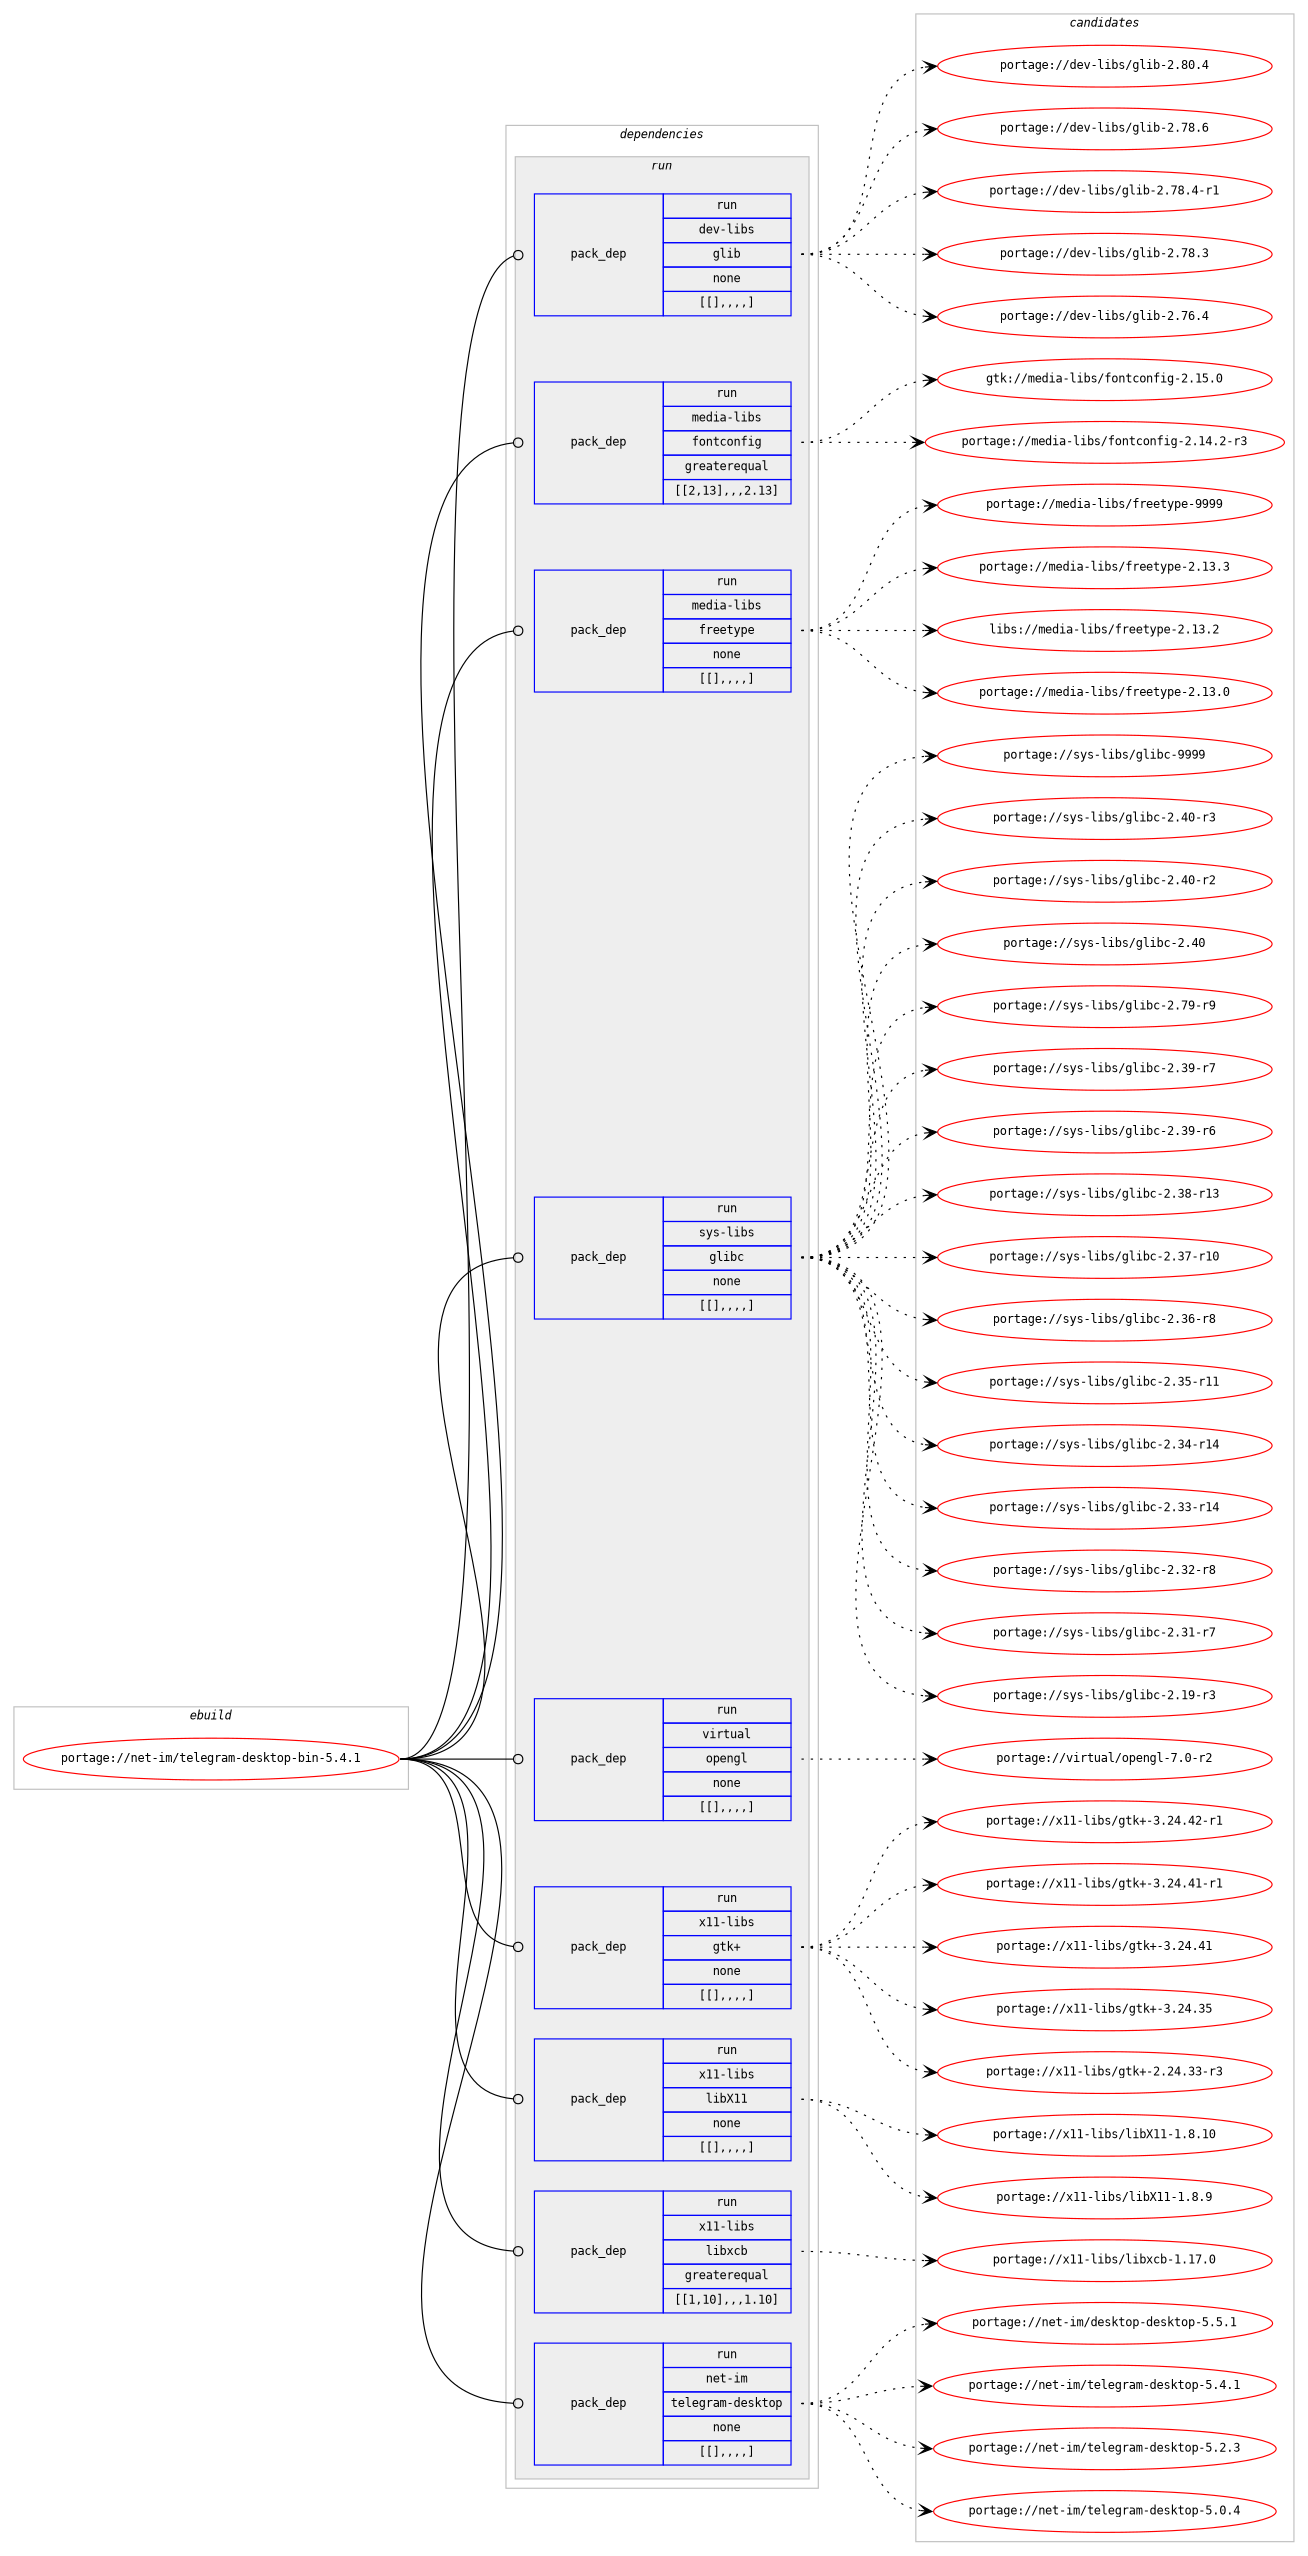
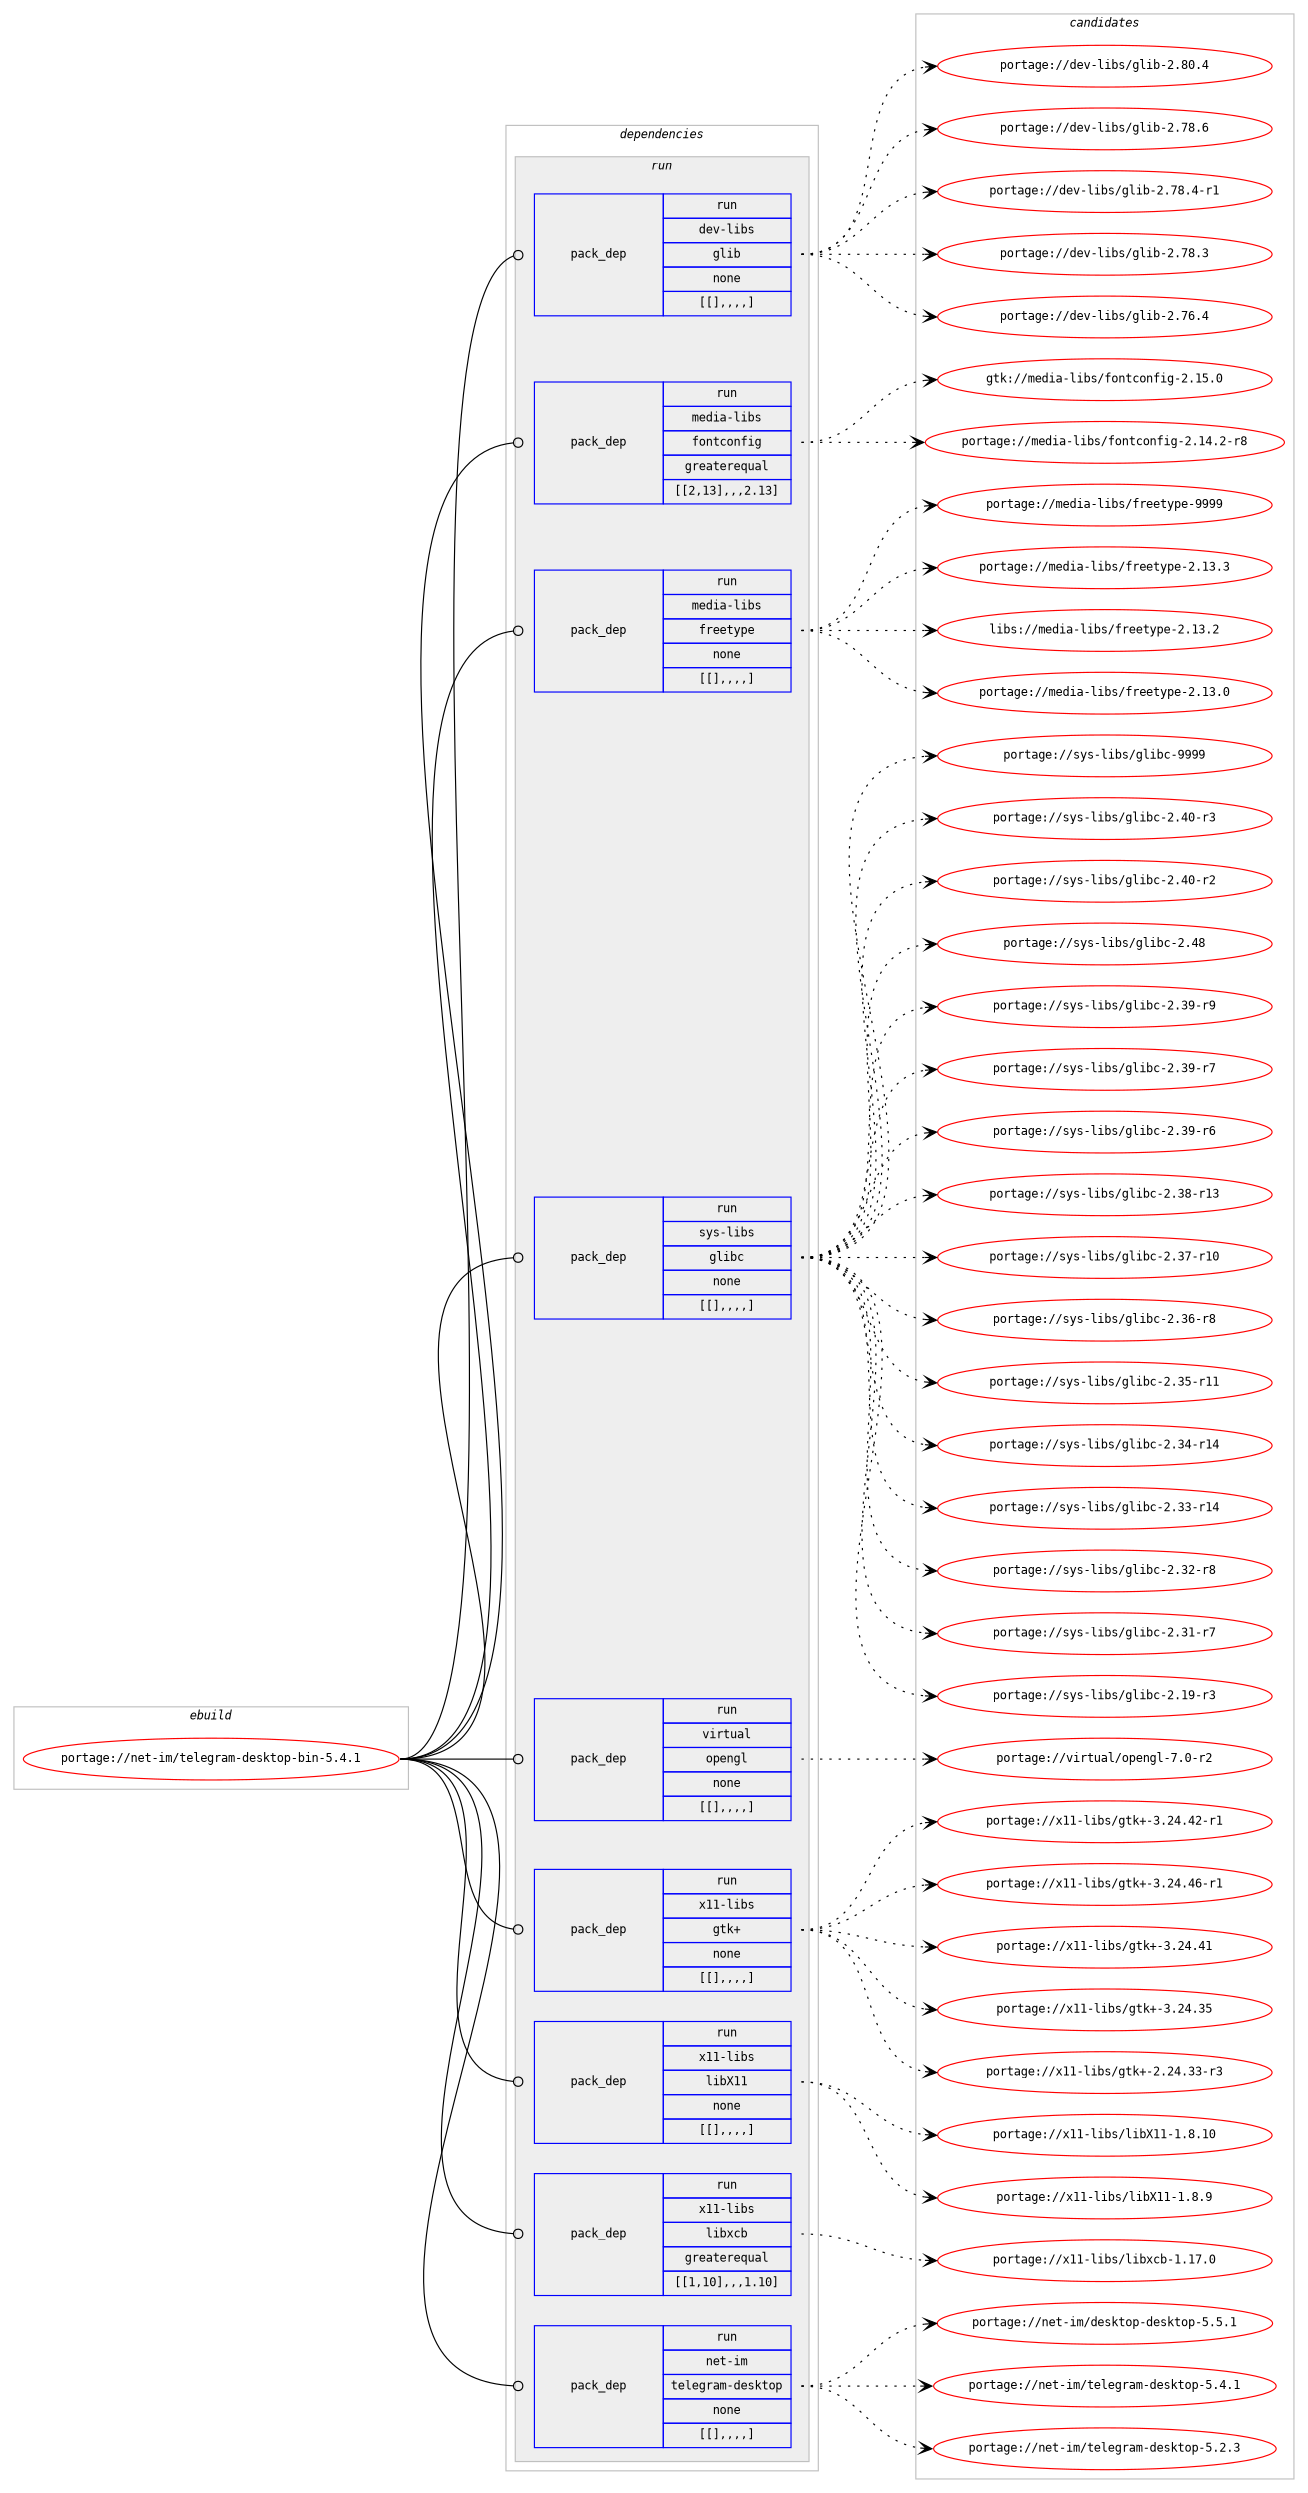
node "portage://media-libs/fontconfig-2.14.2-r3": label "portage://media-libs/fontconfig-2.14.2-r3" -> "portage://media-libs/fontconfig-2.14.2-r8"
node "portage://sys-libs/glibc-2.40": label "portage://sys-libs/glibc-2.40" -> "portage://sys-libs/glibc-2.48"
node "portage://sys-libs/glibc-2.79-r9": label "portage://sys-libs/glibc-2.79-r9" -> "portage://sys-libs/glibc-2.39-r9"
node "portage://x11-libs/gtk+-3.24.41-r1": label "portage://x11-libs/gtk+-3.24.41-r1" -> "portage://x11-libs/gtk+-3.24.46-r1"
node "portage://net-im/telegram-desktop-5.0.4": removed
